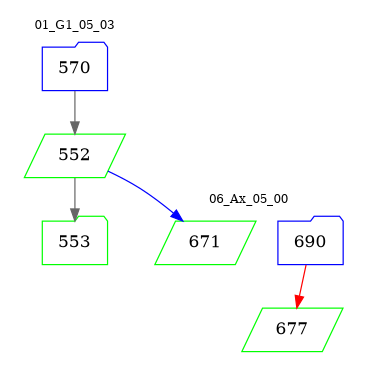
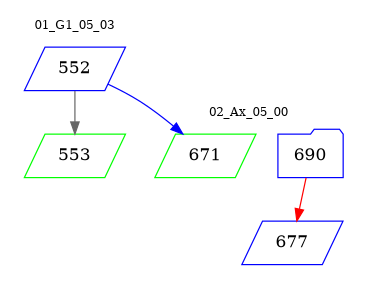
node "570": removed
node "552": color green -> blue
cluster "06_Ax_05_00": label "06_Ax_05_00" -> "02_Ax_05_00"
node "553": shape folder -> parallelogram
node "677": color green -> blue
